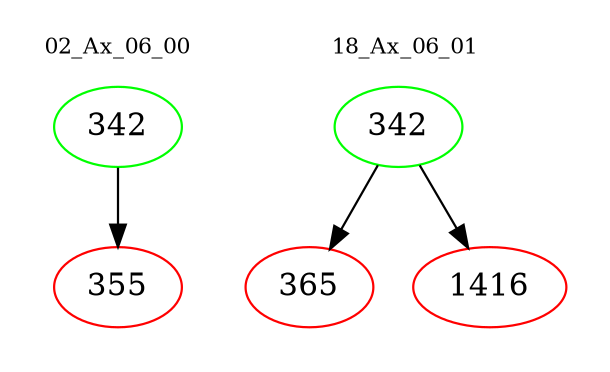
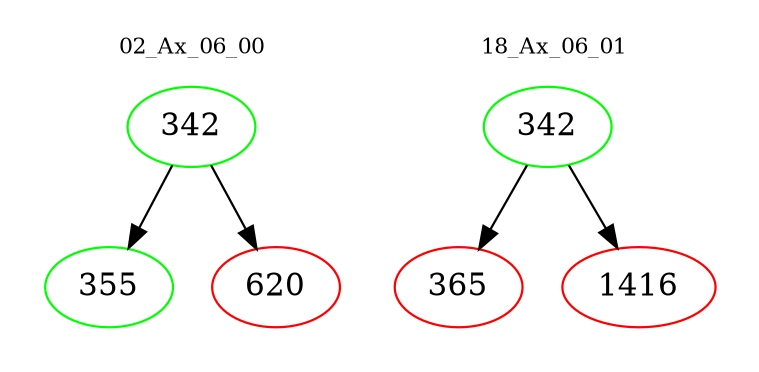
node "355": color red -> green
node "620": added
